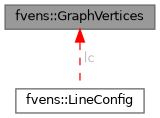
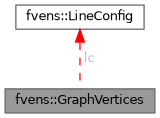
edge "fvens::LineConfig" -> "fvens::GraphVertices": reversed
